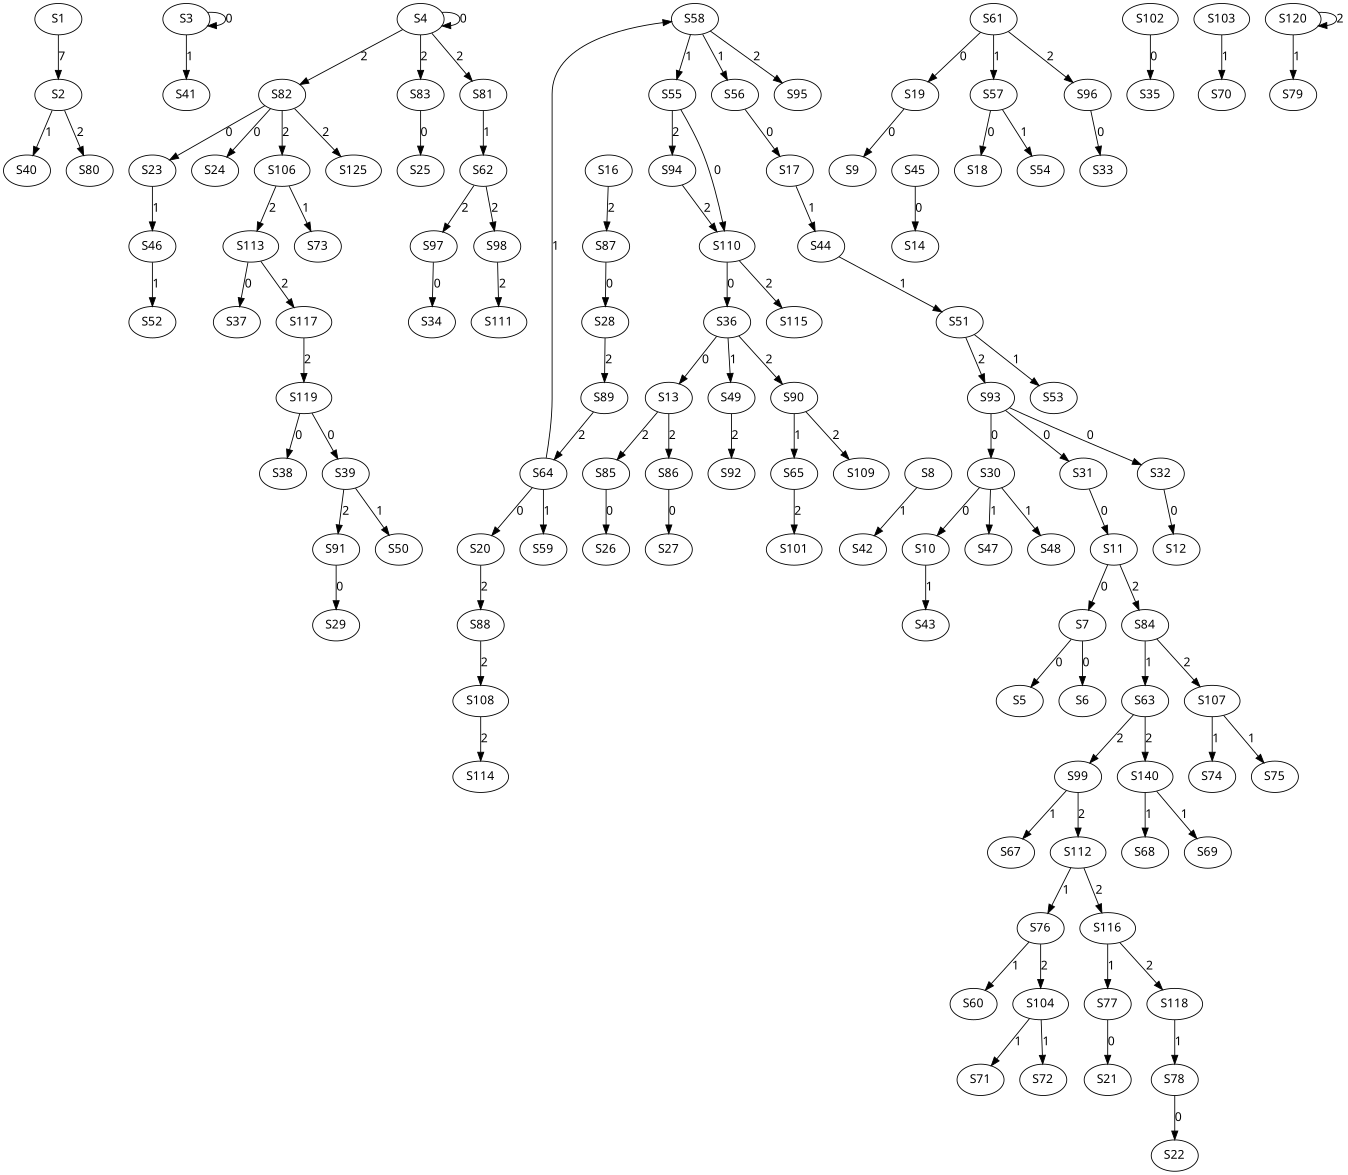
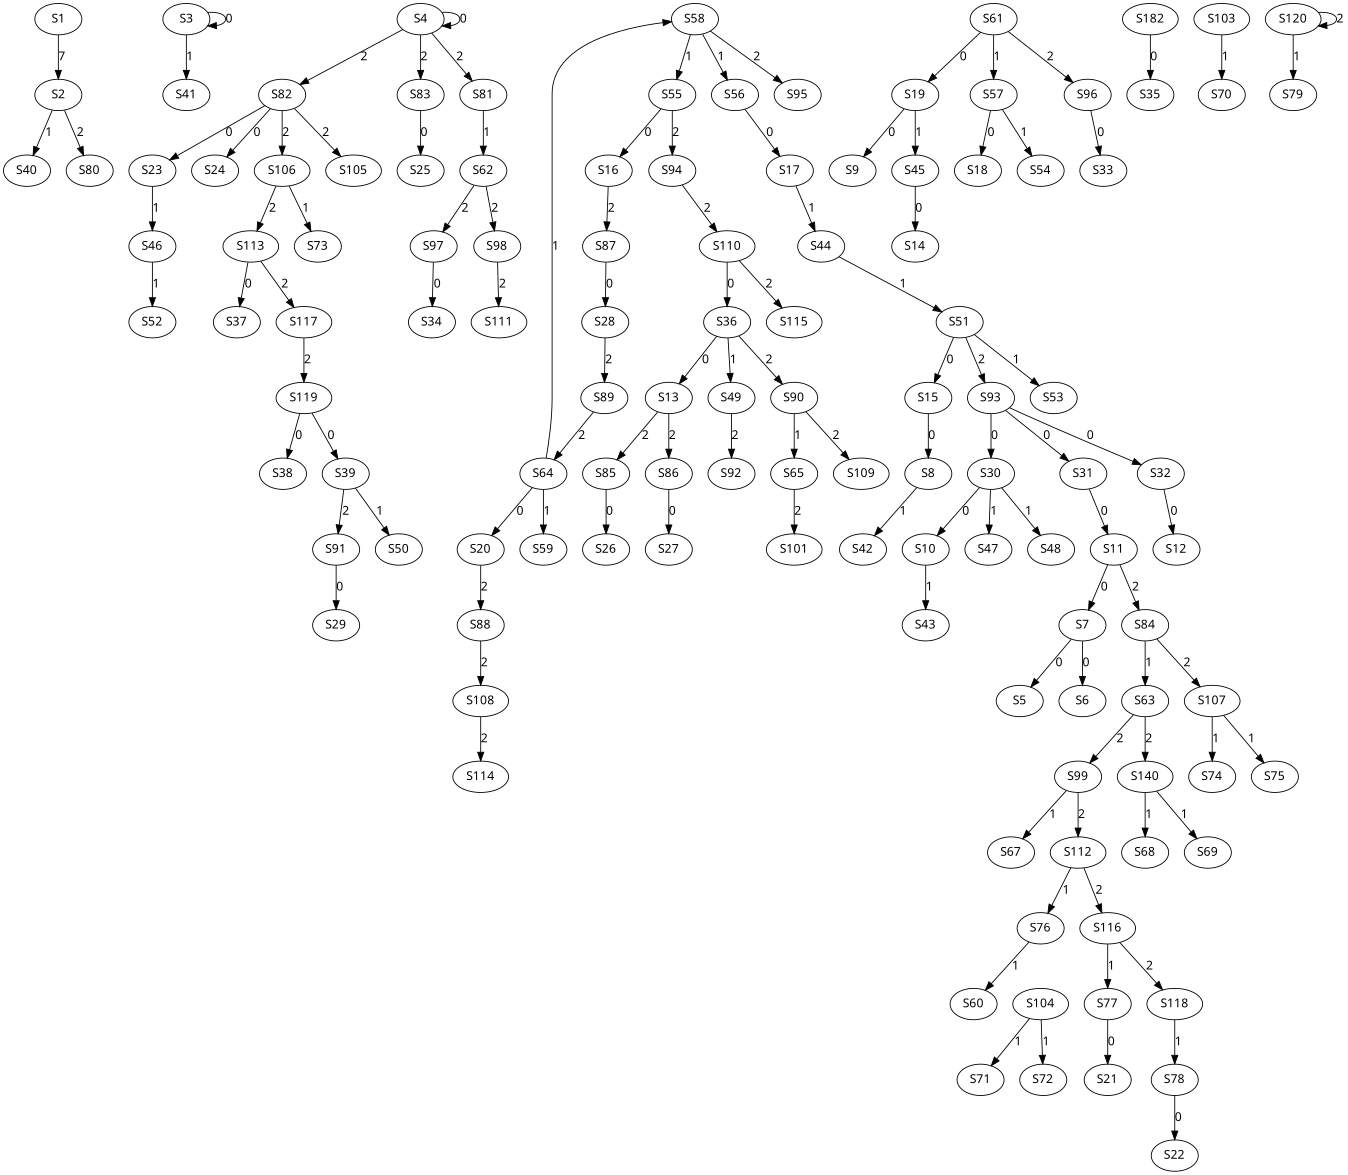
node "S102": label "S102" -> "S182"
edge "S19" -> "S45": added, label "1"
edge "S55" -> "S110": now "S55" -> "S16"
node "S125": label "S125" -> "S105"
node "S15": added
edge "S76" -> "S104": removed, label "2"
